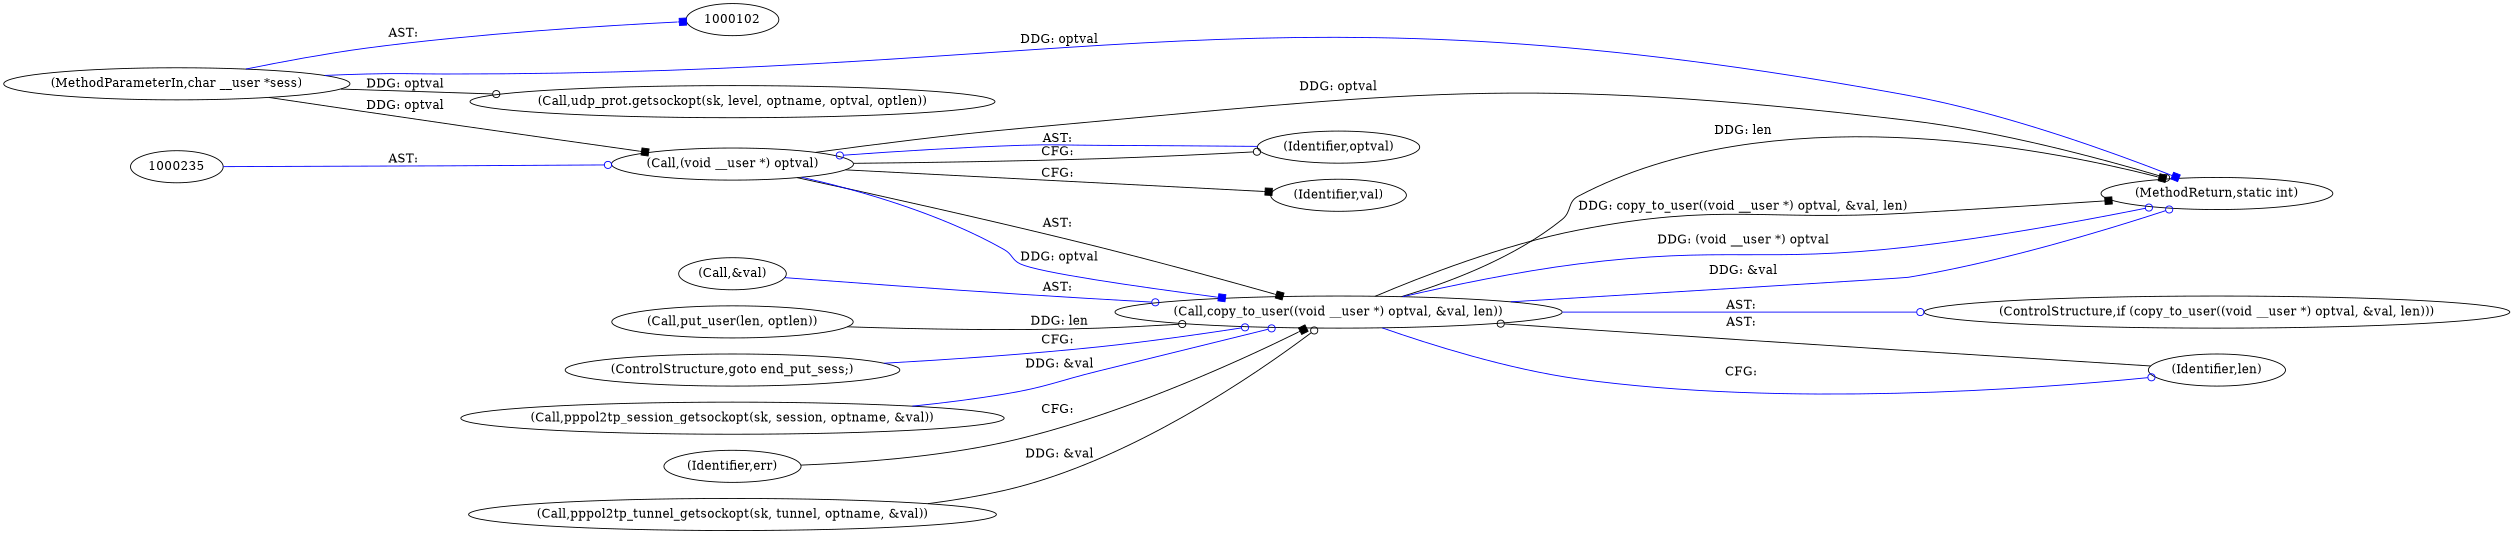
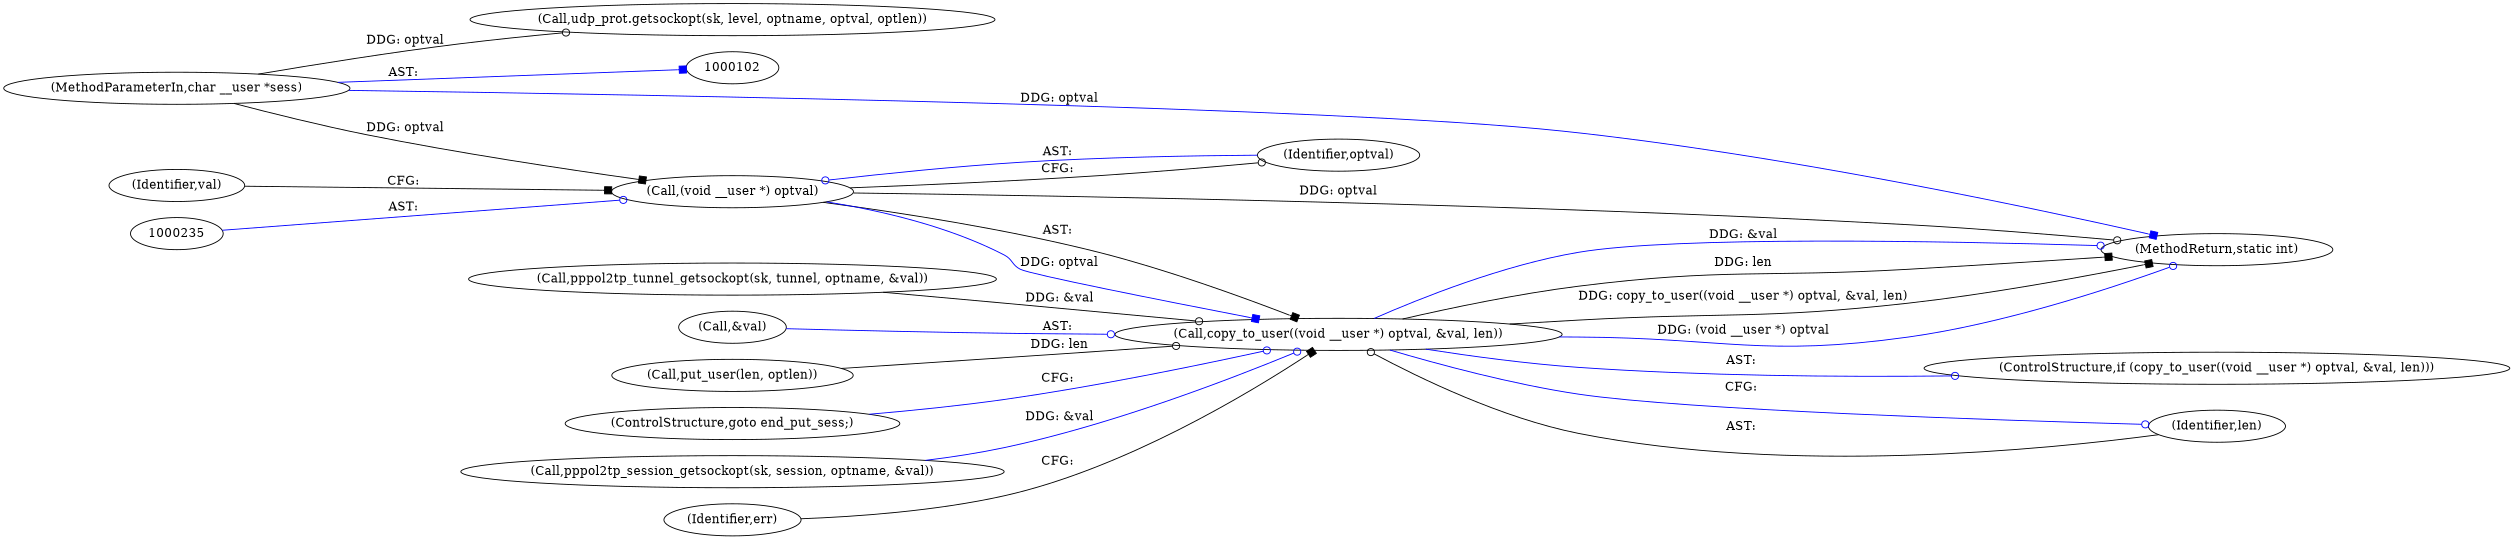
edge "(Call,(void __user *) optval)" -> "(Identifier,val)": reversed
